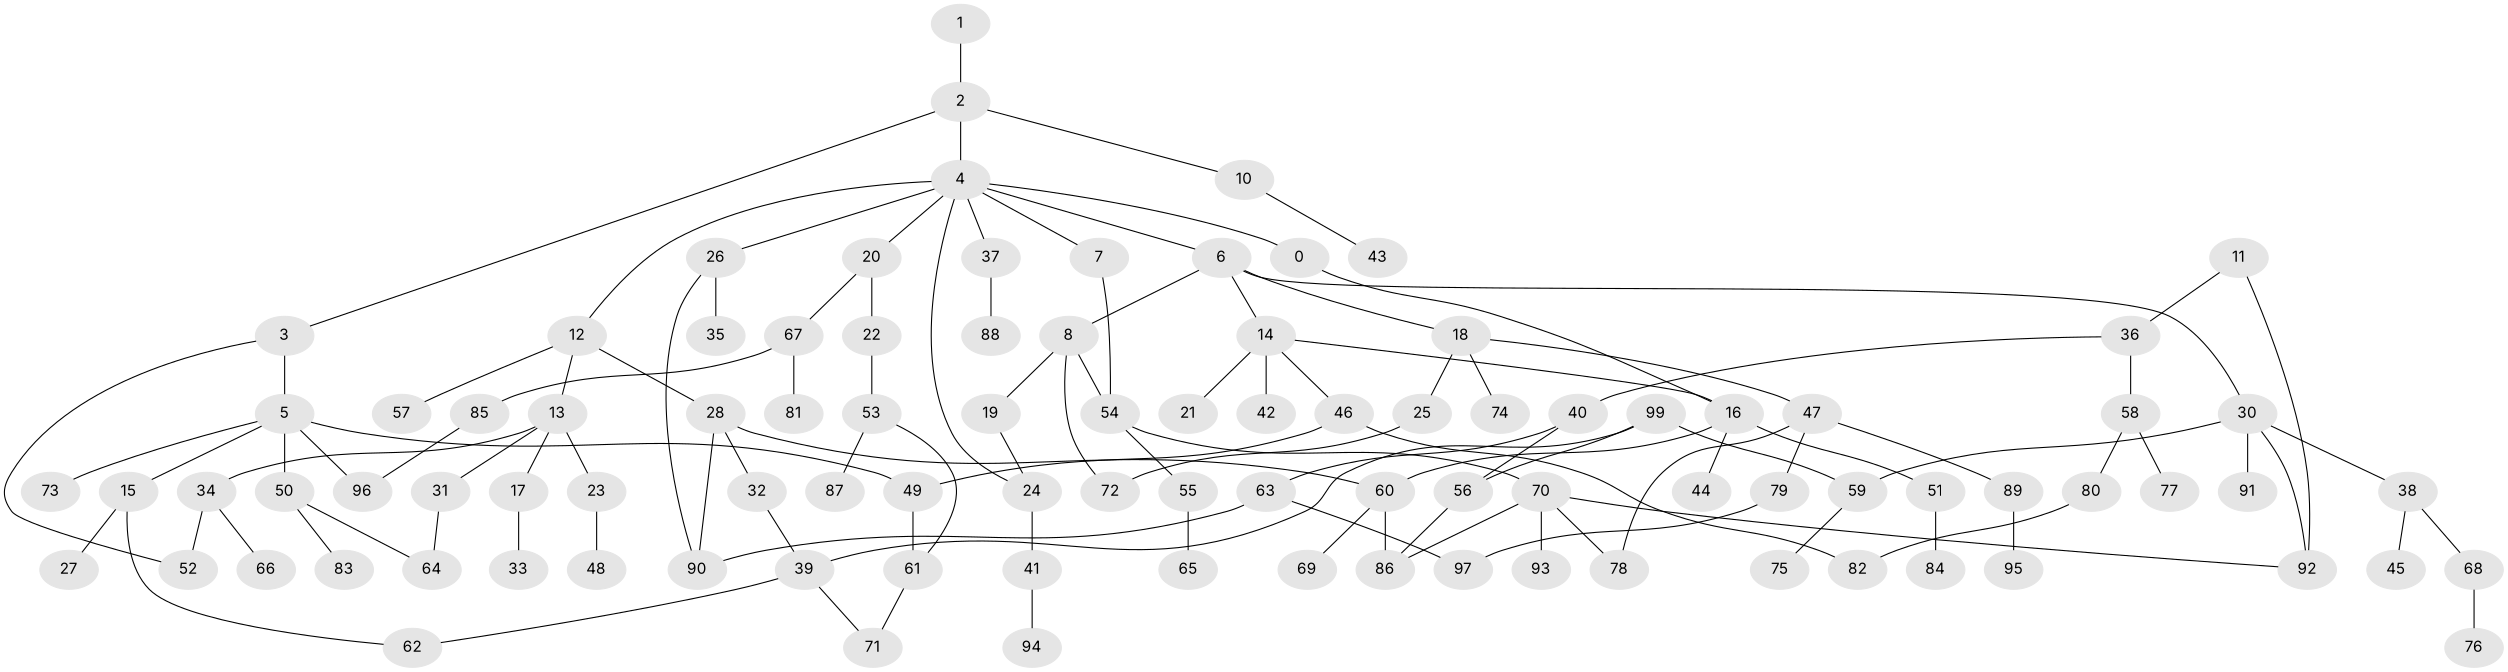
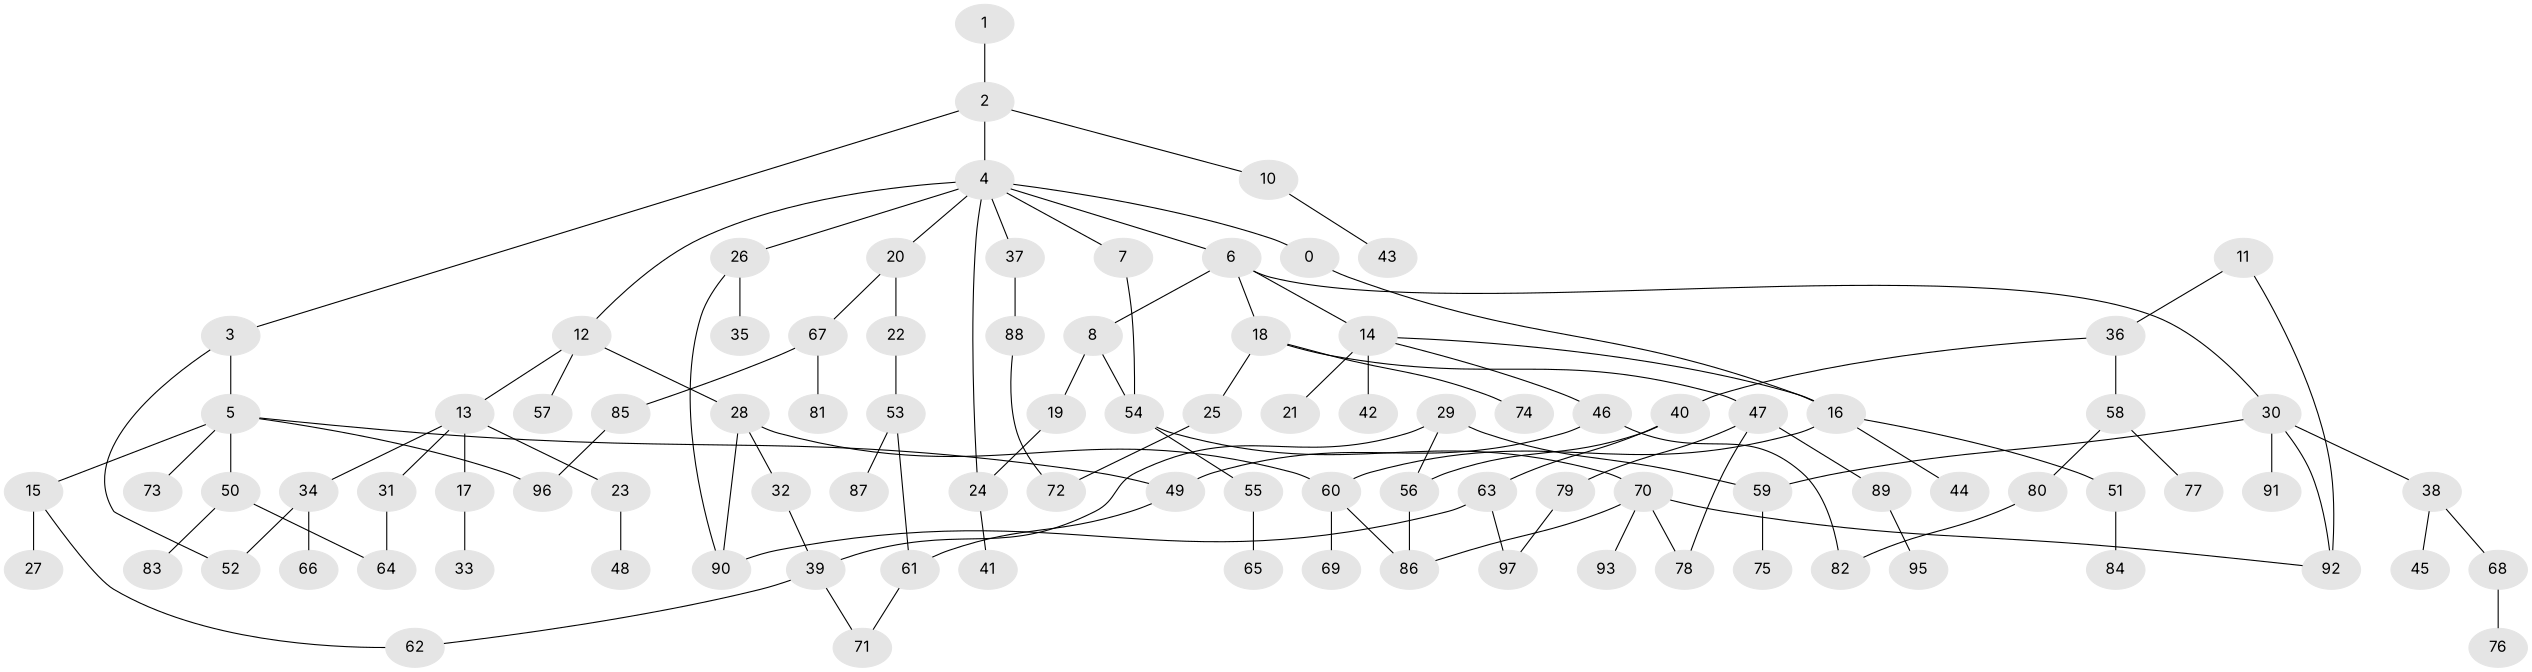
node "99": label "99" -> "29"
edge "8" -- "72": now "88" -- "72"
node "94": removed
